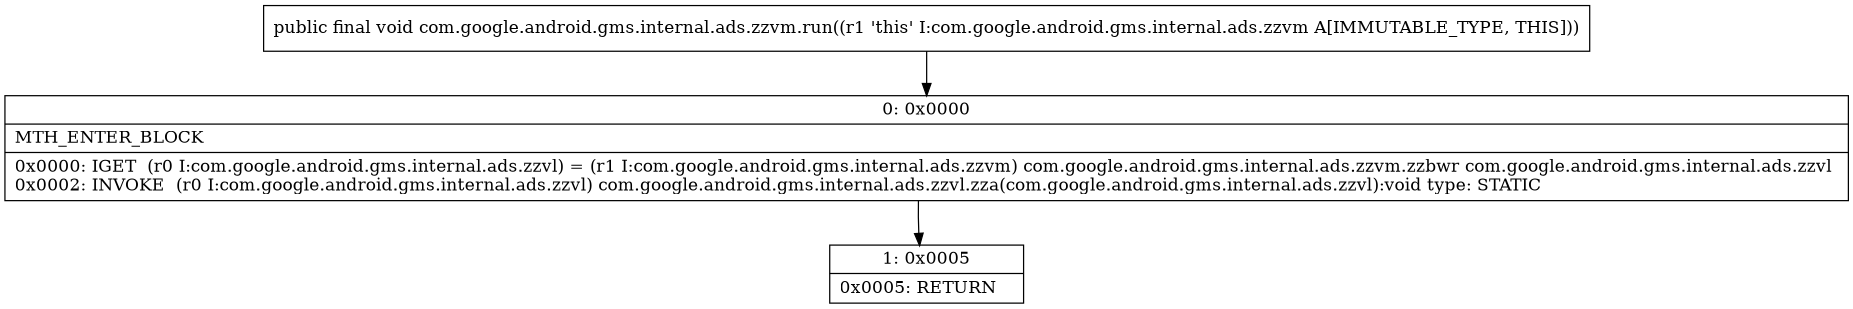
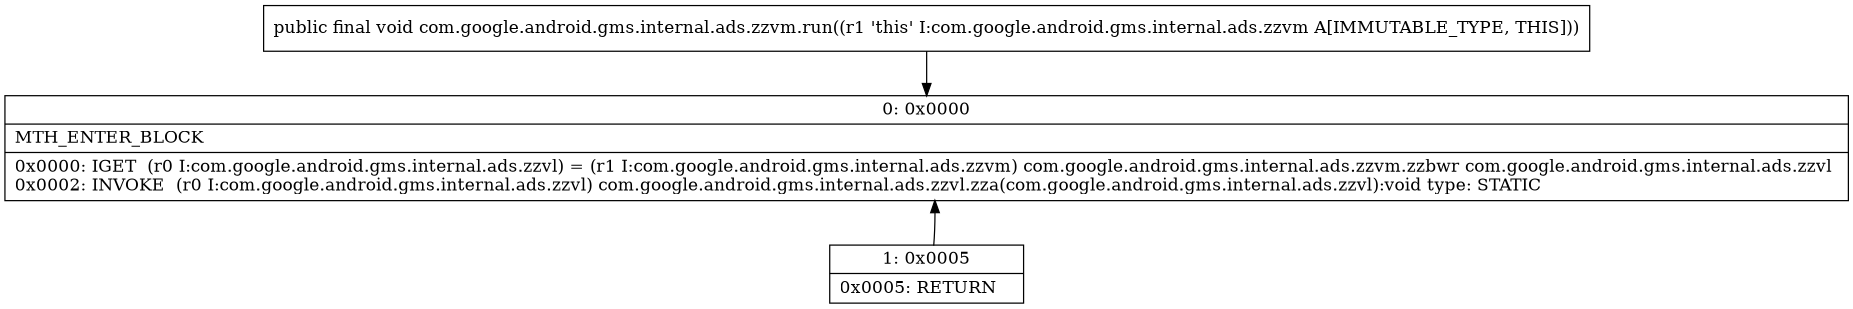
edge "0: 0x0000" -> "1: 0x0005": reversed
